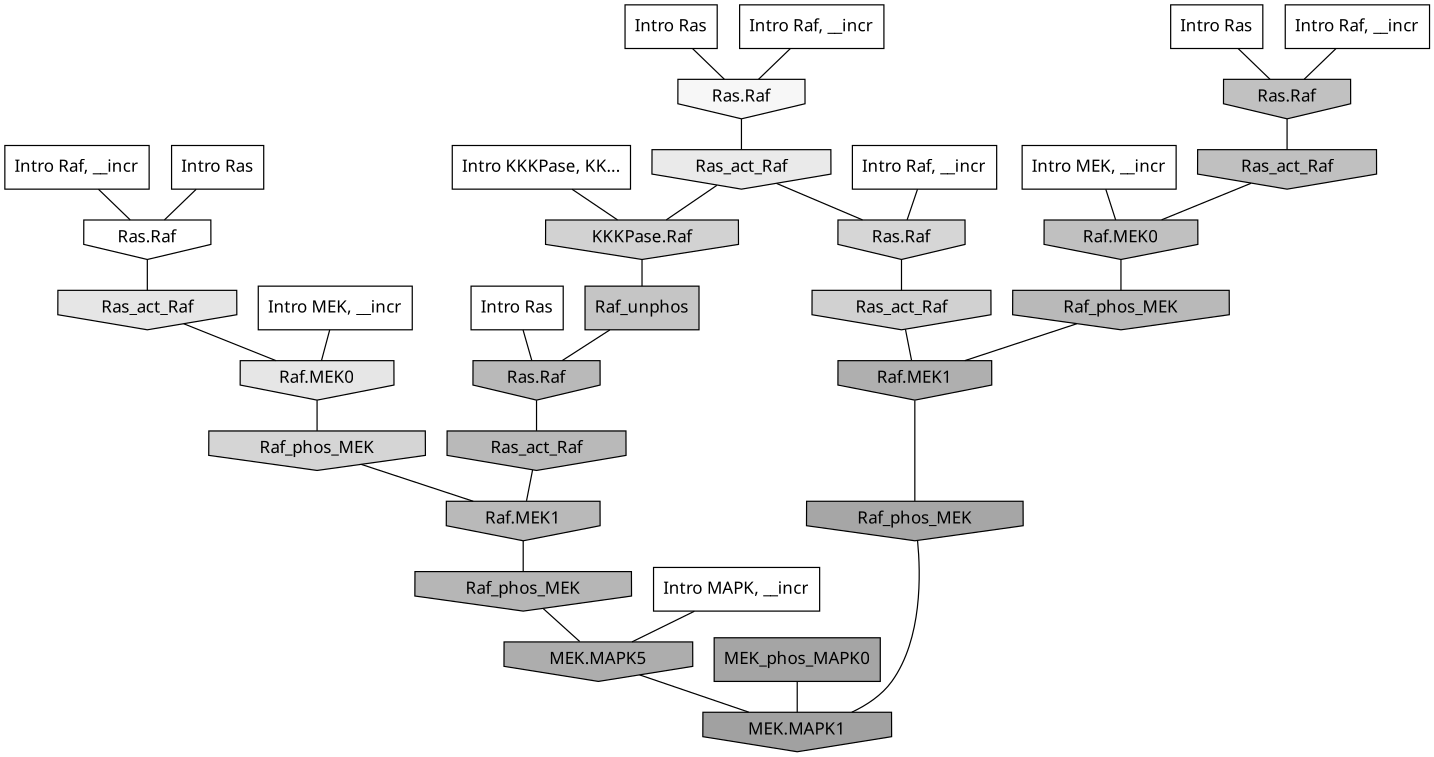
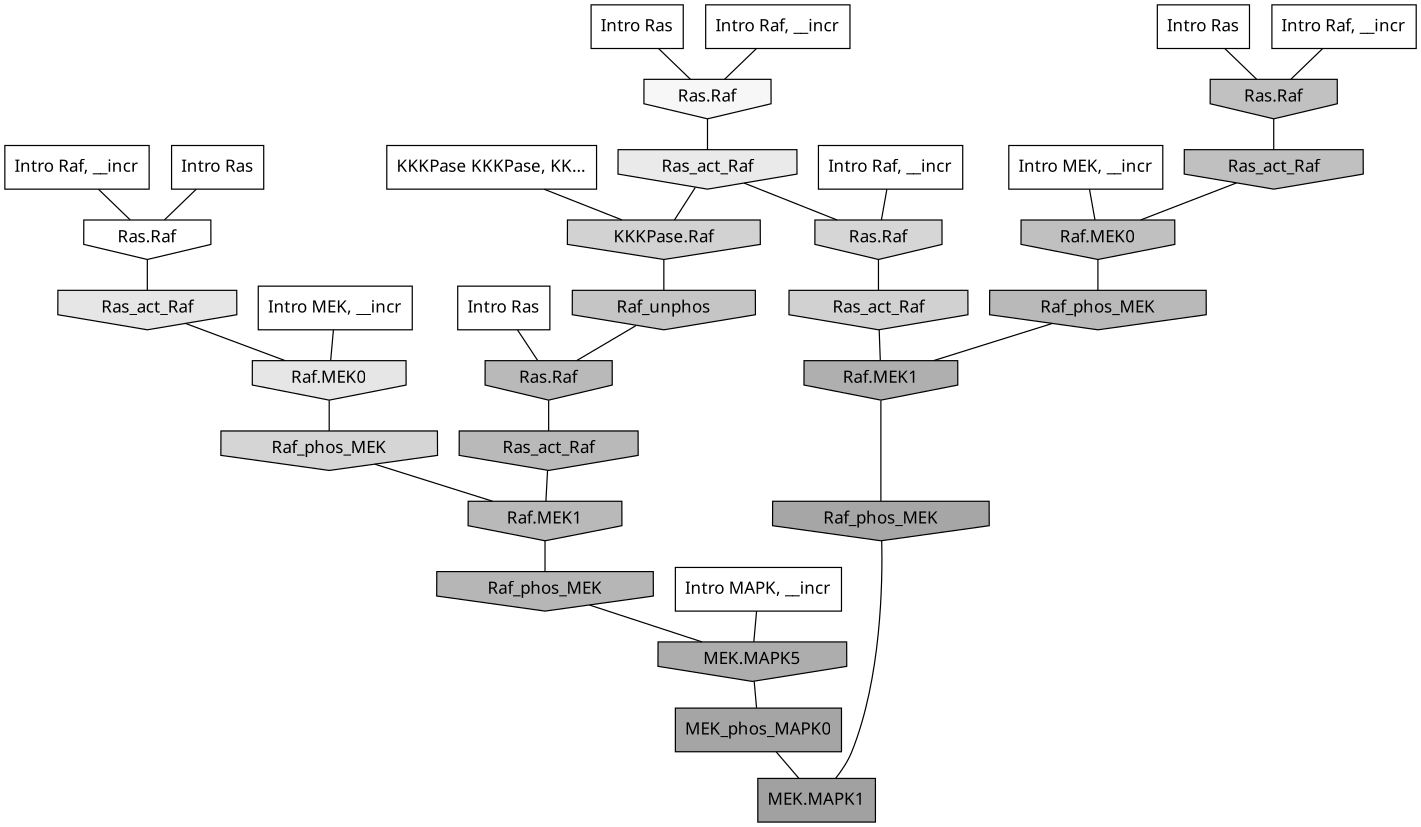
node "Intro KKKPase, KK...": label "Intro KKKPase, KK..." -> "KKKPase KKKPase, KK..."
node "Raf_unphos": shape box -> invhouse
edge "MEK.MAPK5" -- "MEK.MAPK1": now "MEK.MAPK5" -- "MEK_phos_MAPK0"
node "MEK.MAPK1": shape invhouse -> box
